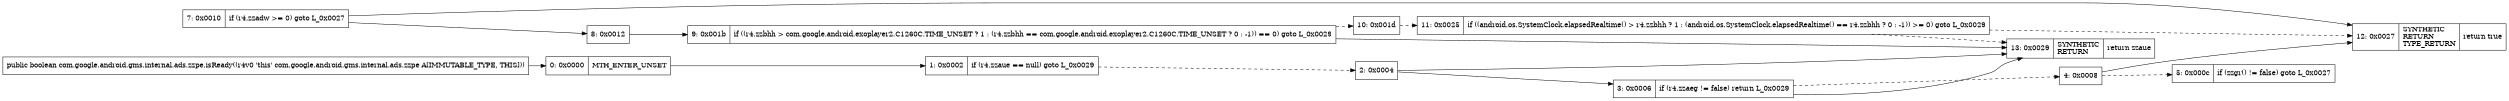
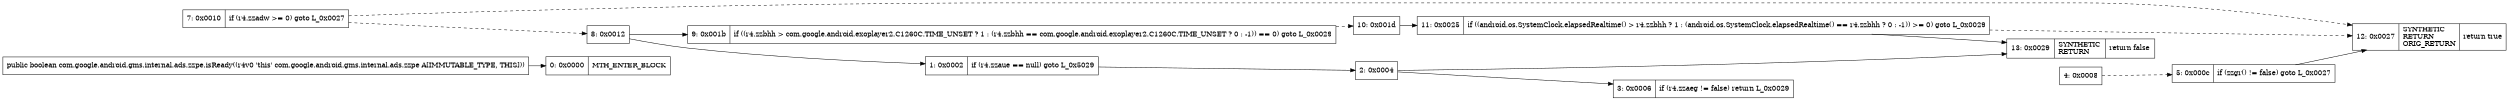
edge "7: 0x0010" -> "12: 0x0027": style solid -> dashed
edge "10: 0x001d" -> "11: 0x0025": style dashed -> solid
edge "7: 0x0010" -> "8: 0x0012": style solid -> dashed
edge "11: 0x0025" -> "13: 0x0029": style dashed -> solid
edge "9: 0x001b" -> "13: 0x0029": removed
node "12: 0x0027": text "TYPE_RETURN" -> "ORIG_RETURN"
node "13: 0x0029": text "return zzaue" -> "return false"
edge "4: 0x0008" -> "12: 0x0027": now "5: 0x000c" -> "12: 0x0027"
node "0: 0x0000": text "MTH_ENTER_UNSET" -> "MTH_ENTER_BLOCK"
edge "0: 0x0000" -> "1: 0x0002": now "8: 0x0012" -> "1: 0x0002"
node "1: 0x0002": text "if (r4.zzaue == null) goto L_0x0029" -> "if (r4.zzaue == null) goto L_0x5029"
edge "1: 0x0002" -> "2: 0x0004": style dashed -> solid
edge "3: 0x0006" -> "4: 0x0008": removed
edge "3: 0x0006" -> "13: 0x0029": removed
